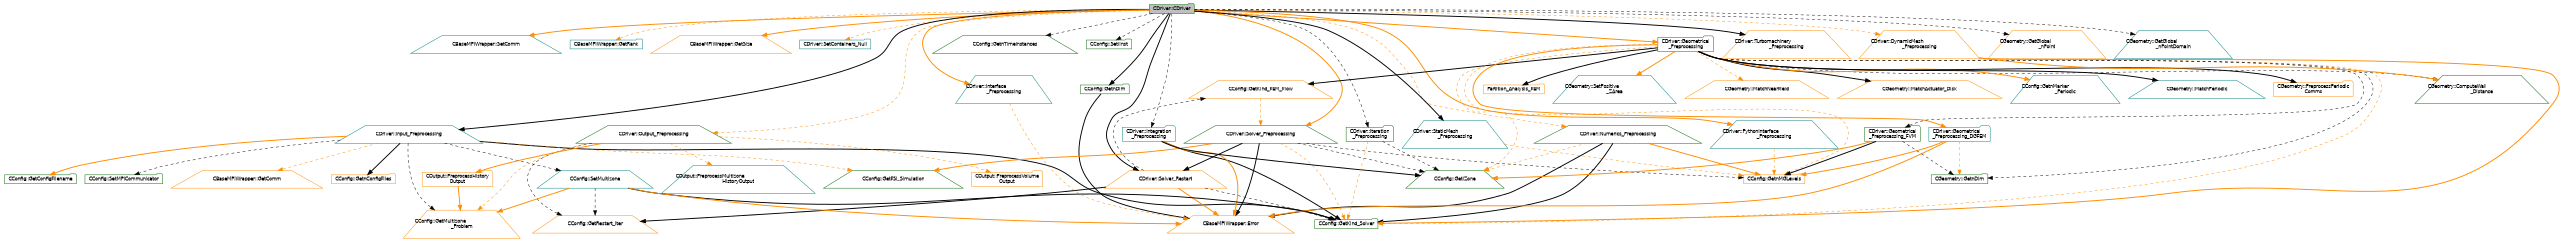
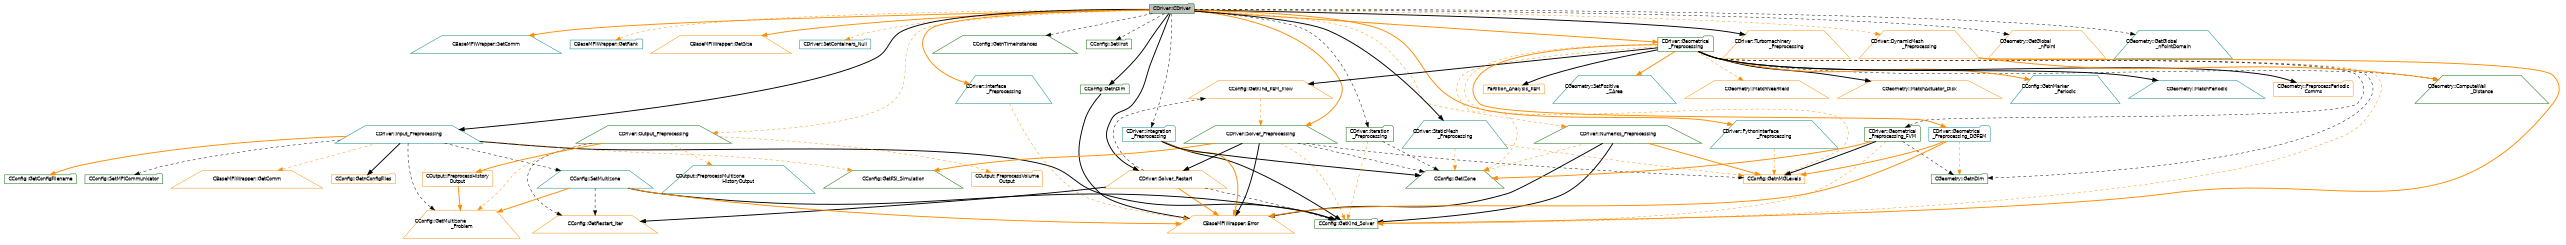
edge "CDriver::StaticMesh _Preprocessing" -> "CConfig::GetiZone": added
edge "CDriver::Geometrical _Preprocessing_FVM" -> "CConfig::GetKind_Solver": added
